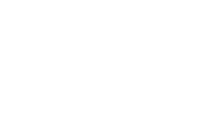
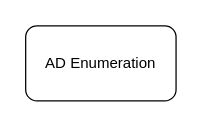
node "AD Enumeration": added
